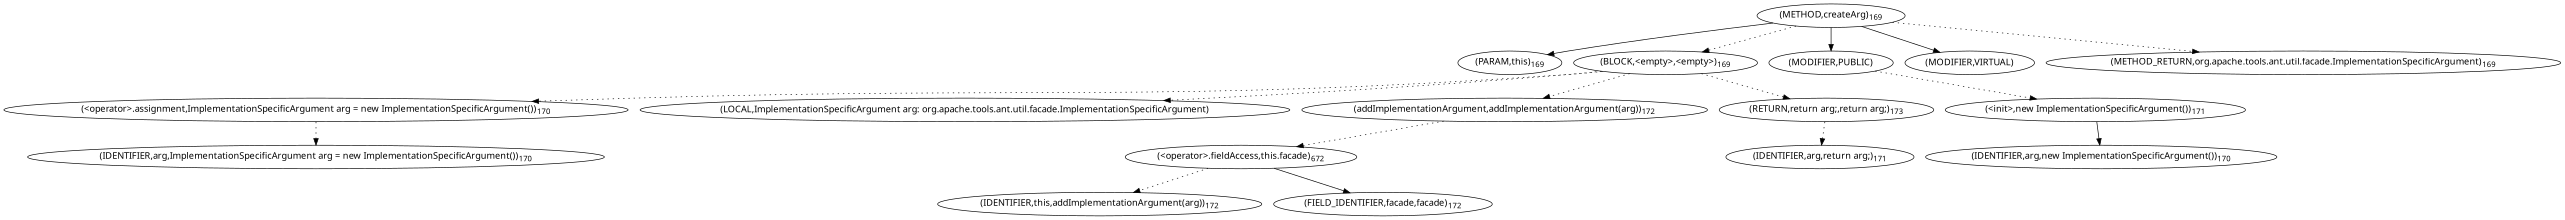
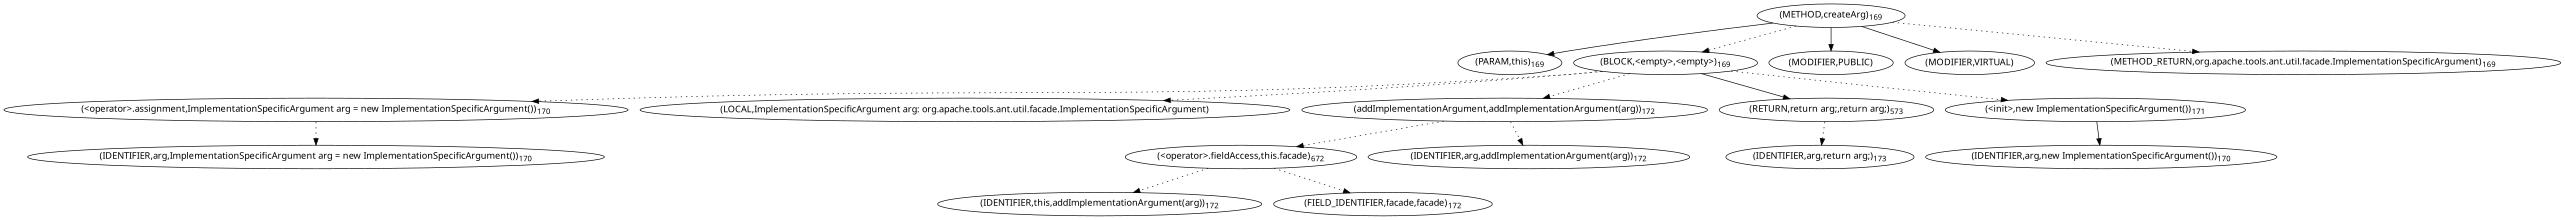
edge "(BLOCK,<empty>,<empty>)" -> "(RETURN,return arg;,return arg;)": style dotted -> solid
edge "(MODIFIER,PUBLIC)" -> "(<init>,new ImplementationSpecificArgument())": now "(BLOCK,<empty>,<empty>)" -> "(<init>,new ImplementationSpecificArgument())"
node "(RETURN,return arg;,return arg;)": text "173" -> "573"
node "(IDENTIFIER,arg,return arg;)": text "171" -> "173"
node "(IDENTIFIER,arg,addImplementationArgument(arg))": added
edge "(<operator>.fieldAccess,this.facade)" -> "(FIELD_IDENTIFIER,facade,facade)": style solid -> dotted
